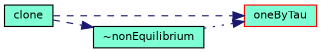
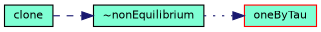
edge "clone" -> "oneByTau": removed
